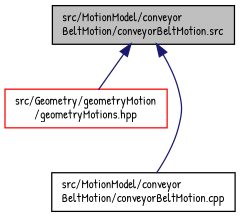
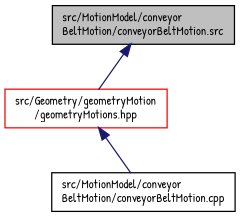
edge "src/MotionModel/conveyor BeltMotion/conveyorBeltMotion.cpp" -> "src/MotionModel/conveyor BeltMotion/conveyorBeltMotion.src": now "src/MotionModel/conveyor BeltMotion/conveyorBeltMotion.cpp" -> "src/Geometry/geometryMotion /geometryMotions.hpp"
